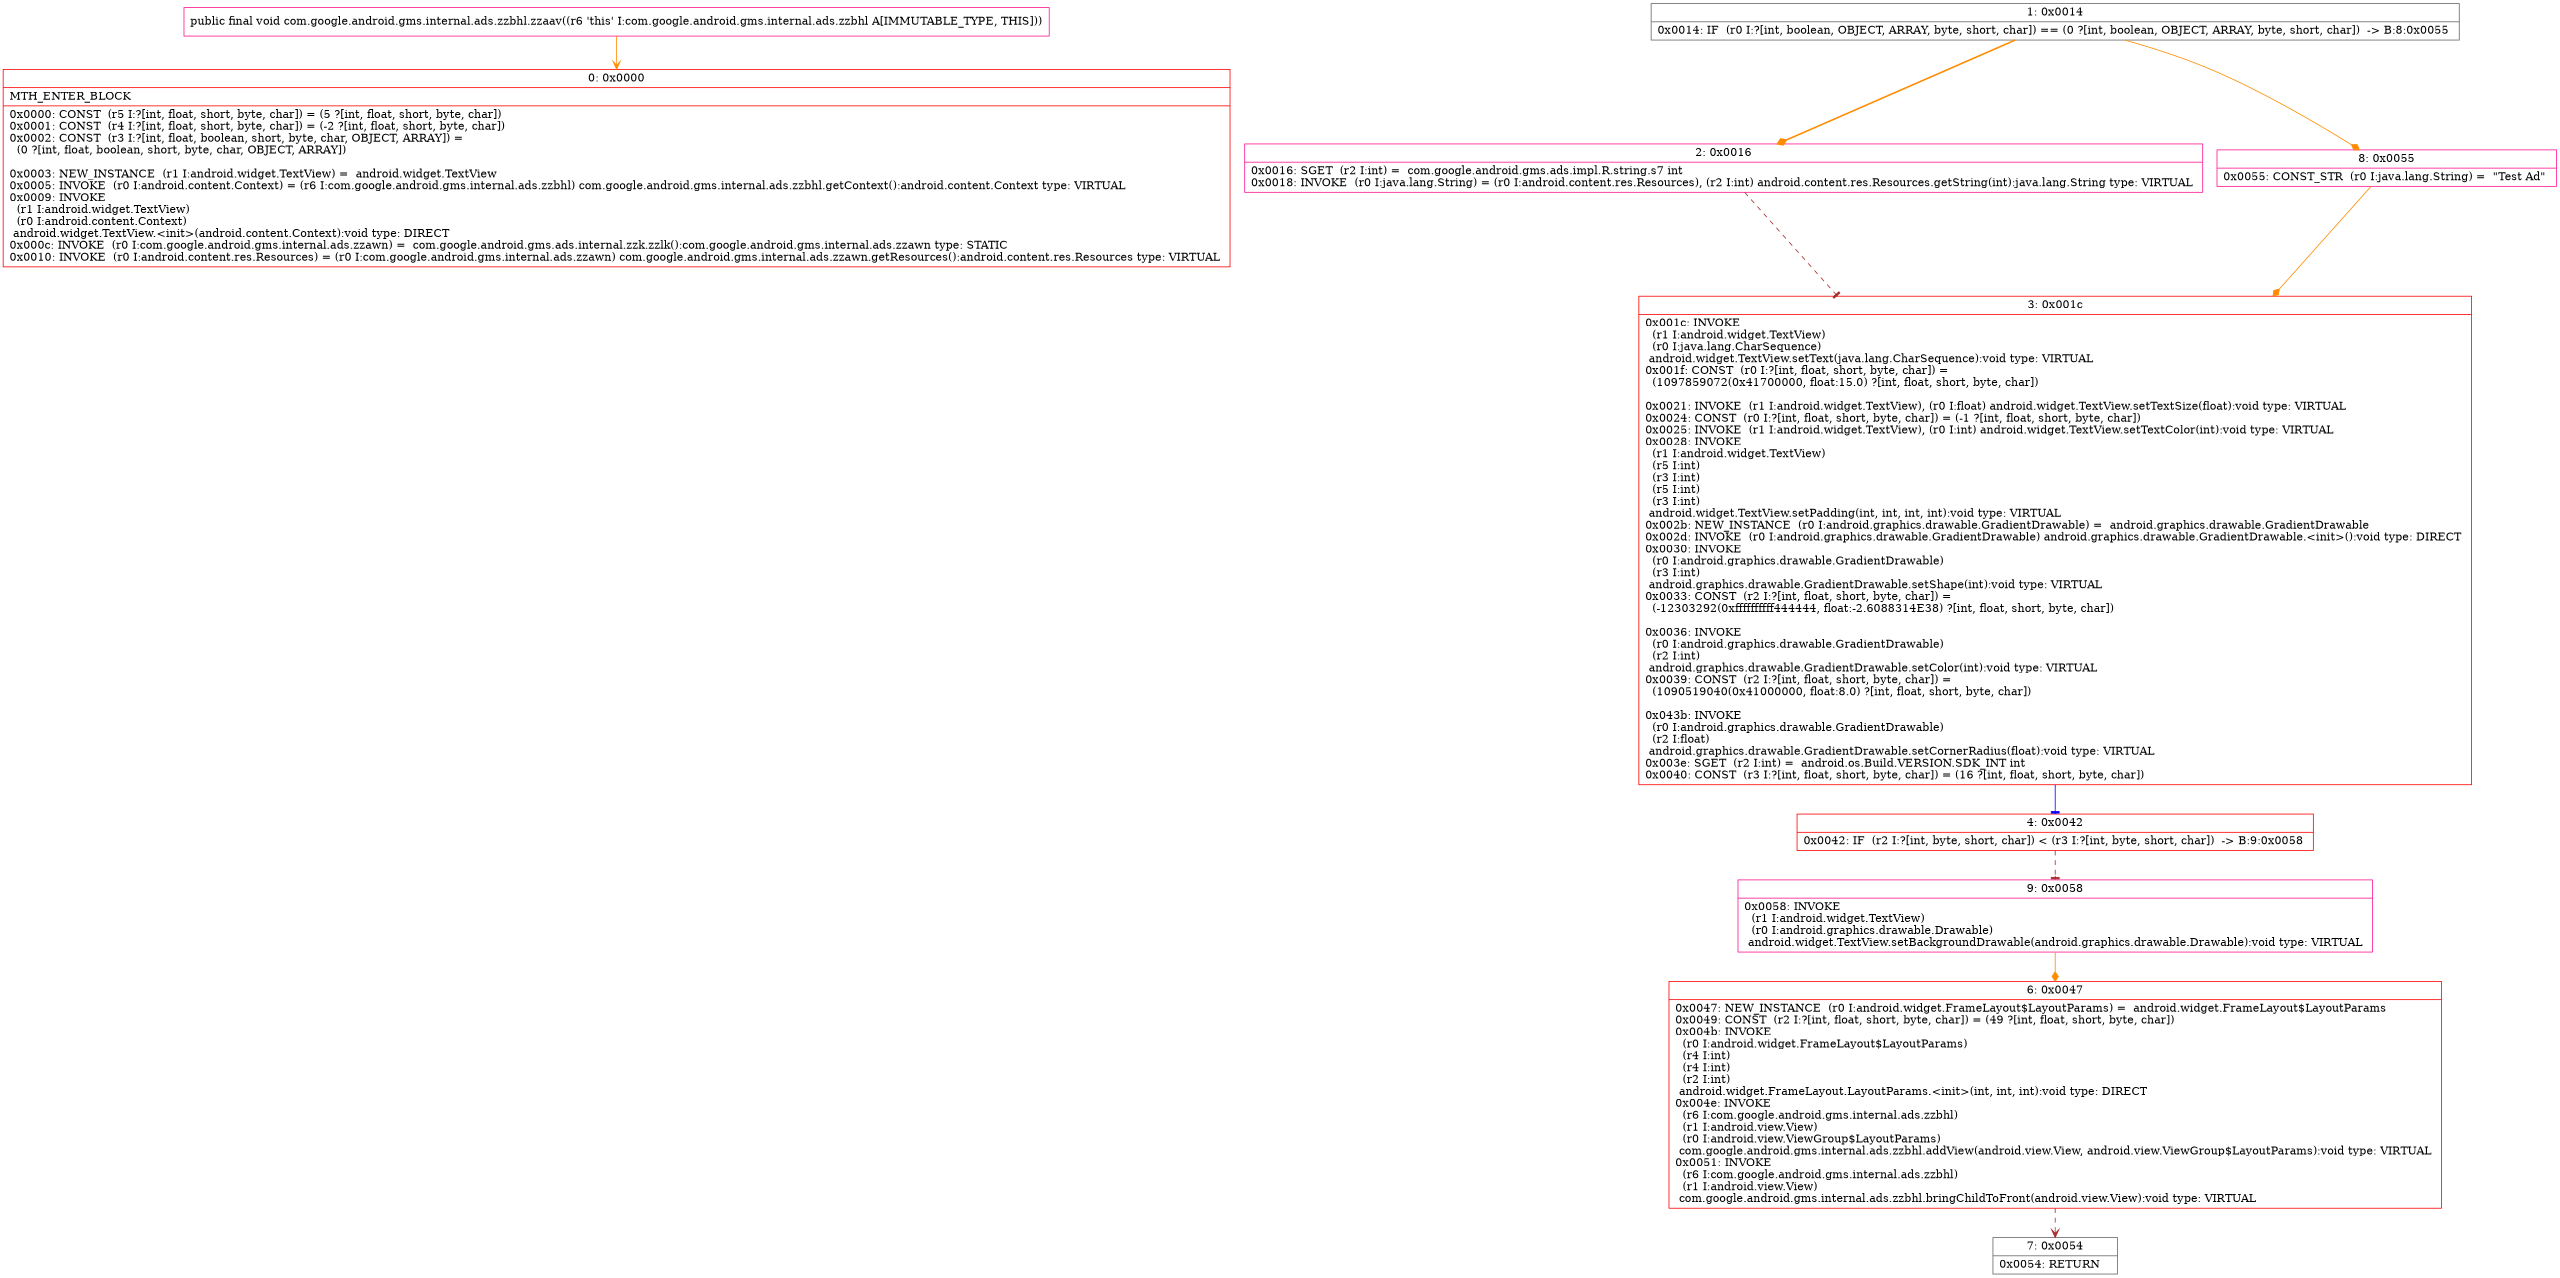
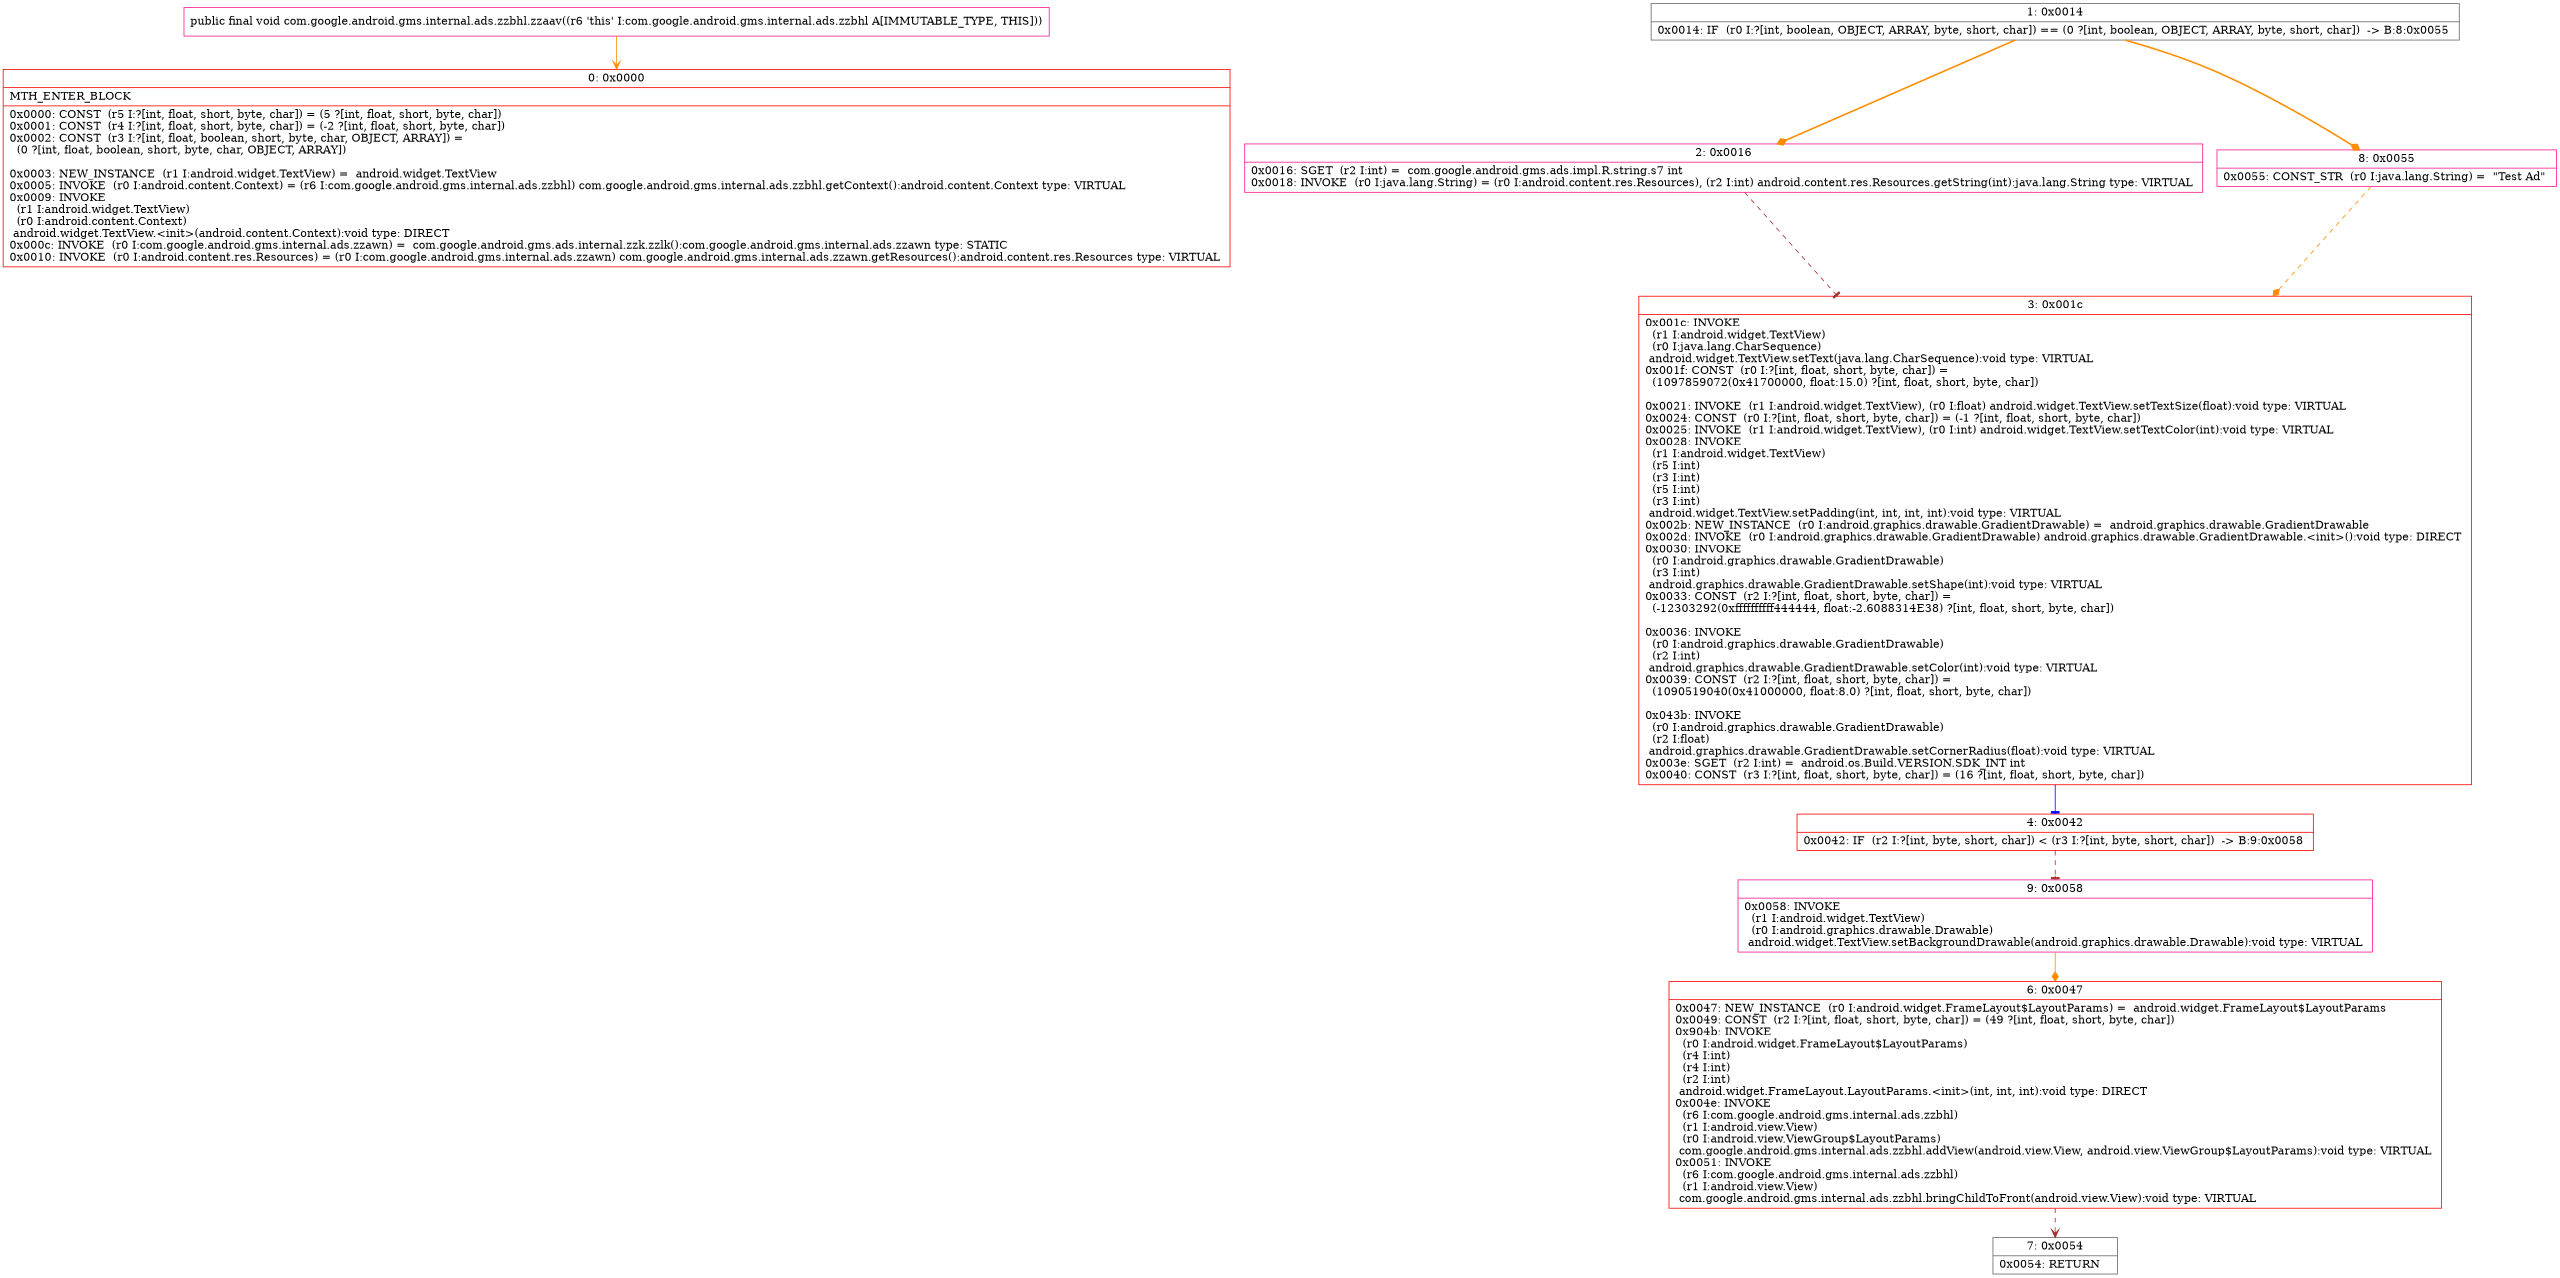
edge "1: 0x0014" -> "8: 0x0055": style solid -> bold
edge "8: 0x0055" -> "3: 0x001c": style solid -> dashed
node "6: 0x0047": text "0x004b: INVOKE" -> "0x904b: INVOKE"
